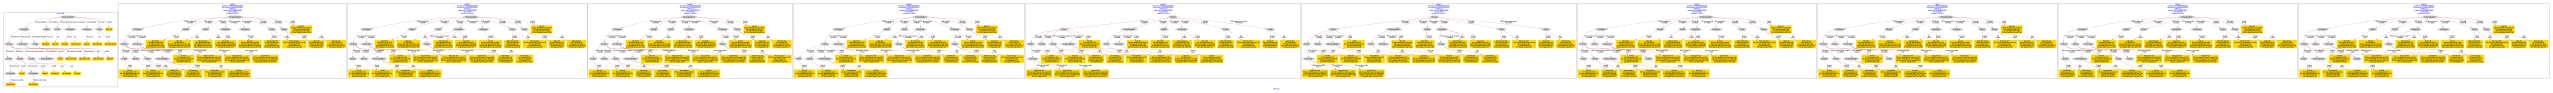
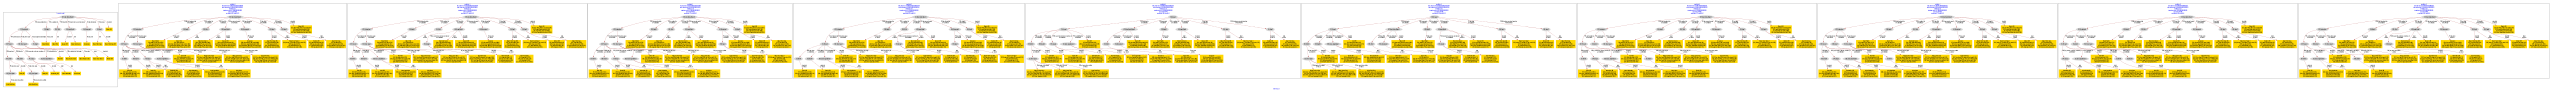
edge "E52_Time-Span3" -> "Object Museum Date": label "P82b_end_of_the_end" -> "P3_has_note"
